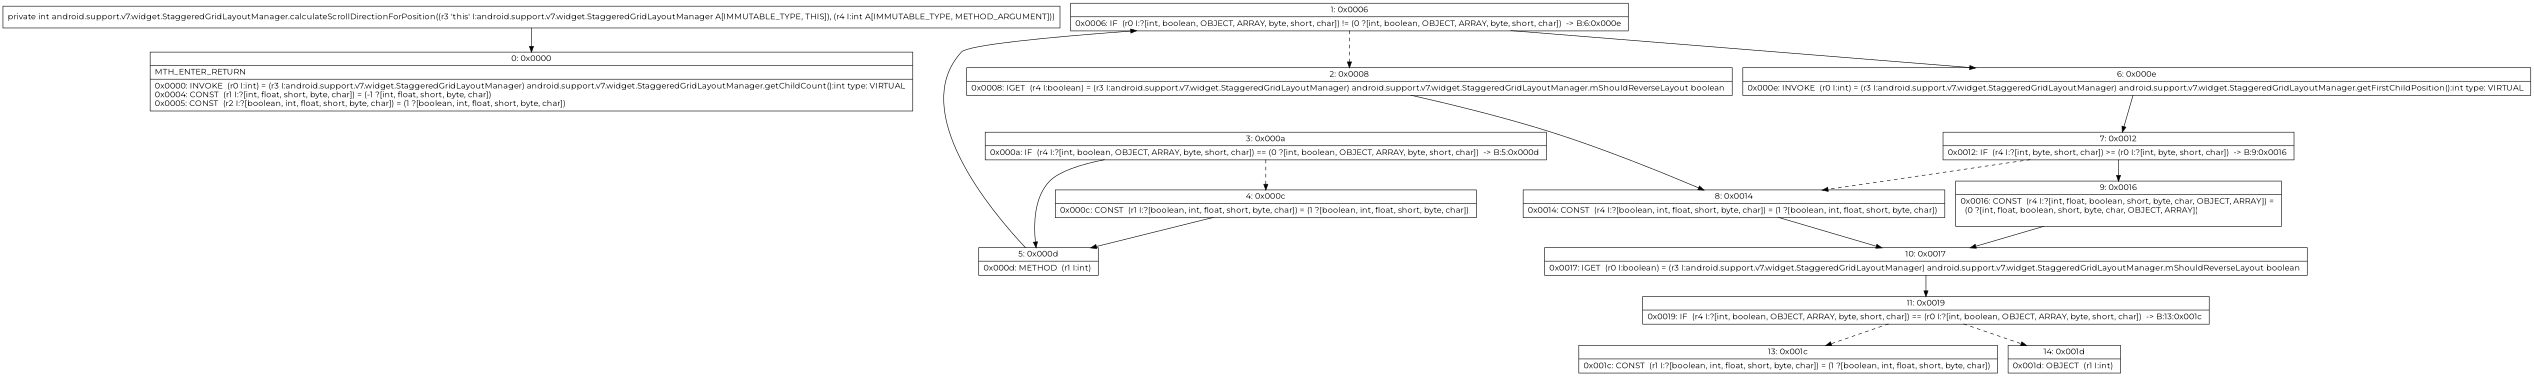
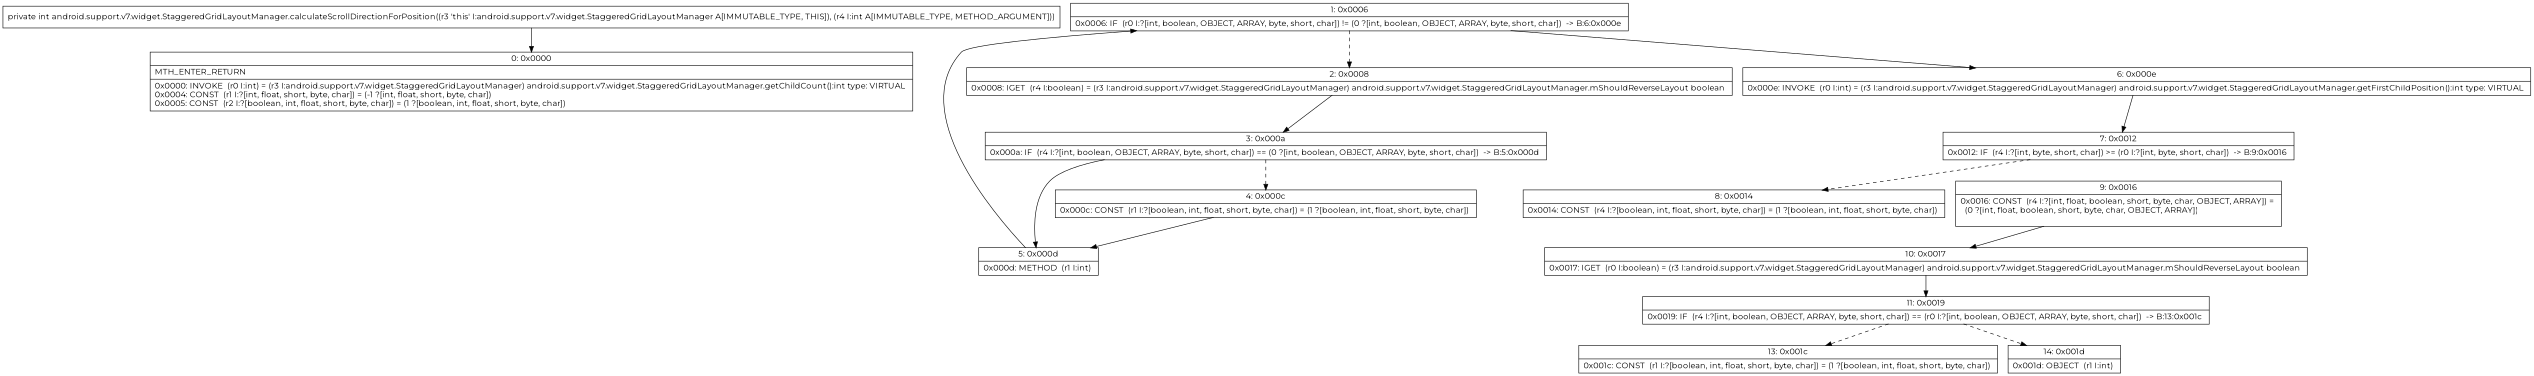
edge "2: 0x0008" -> "8: 0x0014": now "2: 0x0008" -> "3: 0x000a"
edge "7: 0x0012" -> "9: 0x0016": removed
edge "8: 0x0014" -> "10: 0x0017": removed
